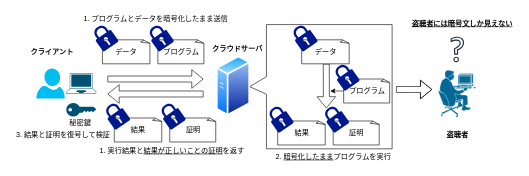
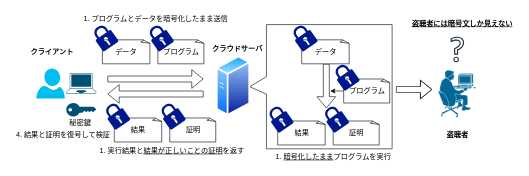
node "3. 結果と証明を復号して検証": label "3. 結果と証明を復号して検証" -> "4. 結果と証明を復号して検証"
node "2. 暗号化したままプログラムを実行": label "2. 暗号化したままプログラムを実行" -> "1. 暗号化したままプログラムを実行"
